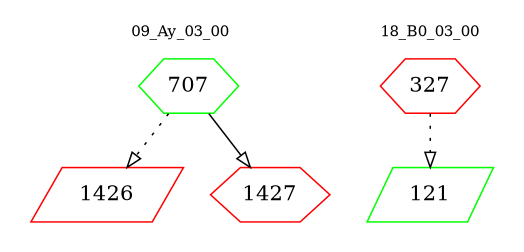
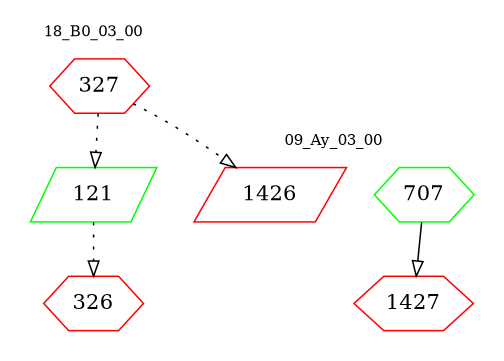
edge "707" -> "1426": now "327" -> "1426"
node "326": added
